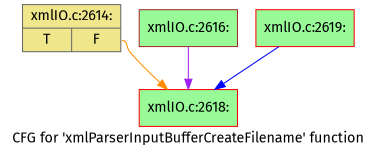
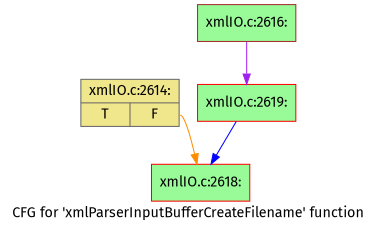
edge "xmlIO.c:2616:" -> "xmlIO.c:2618:": now "xmlIO.c:2616:" -> "xmlIO.c:2619:"
